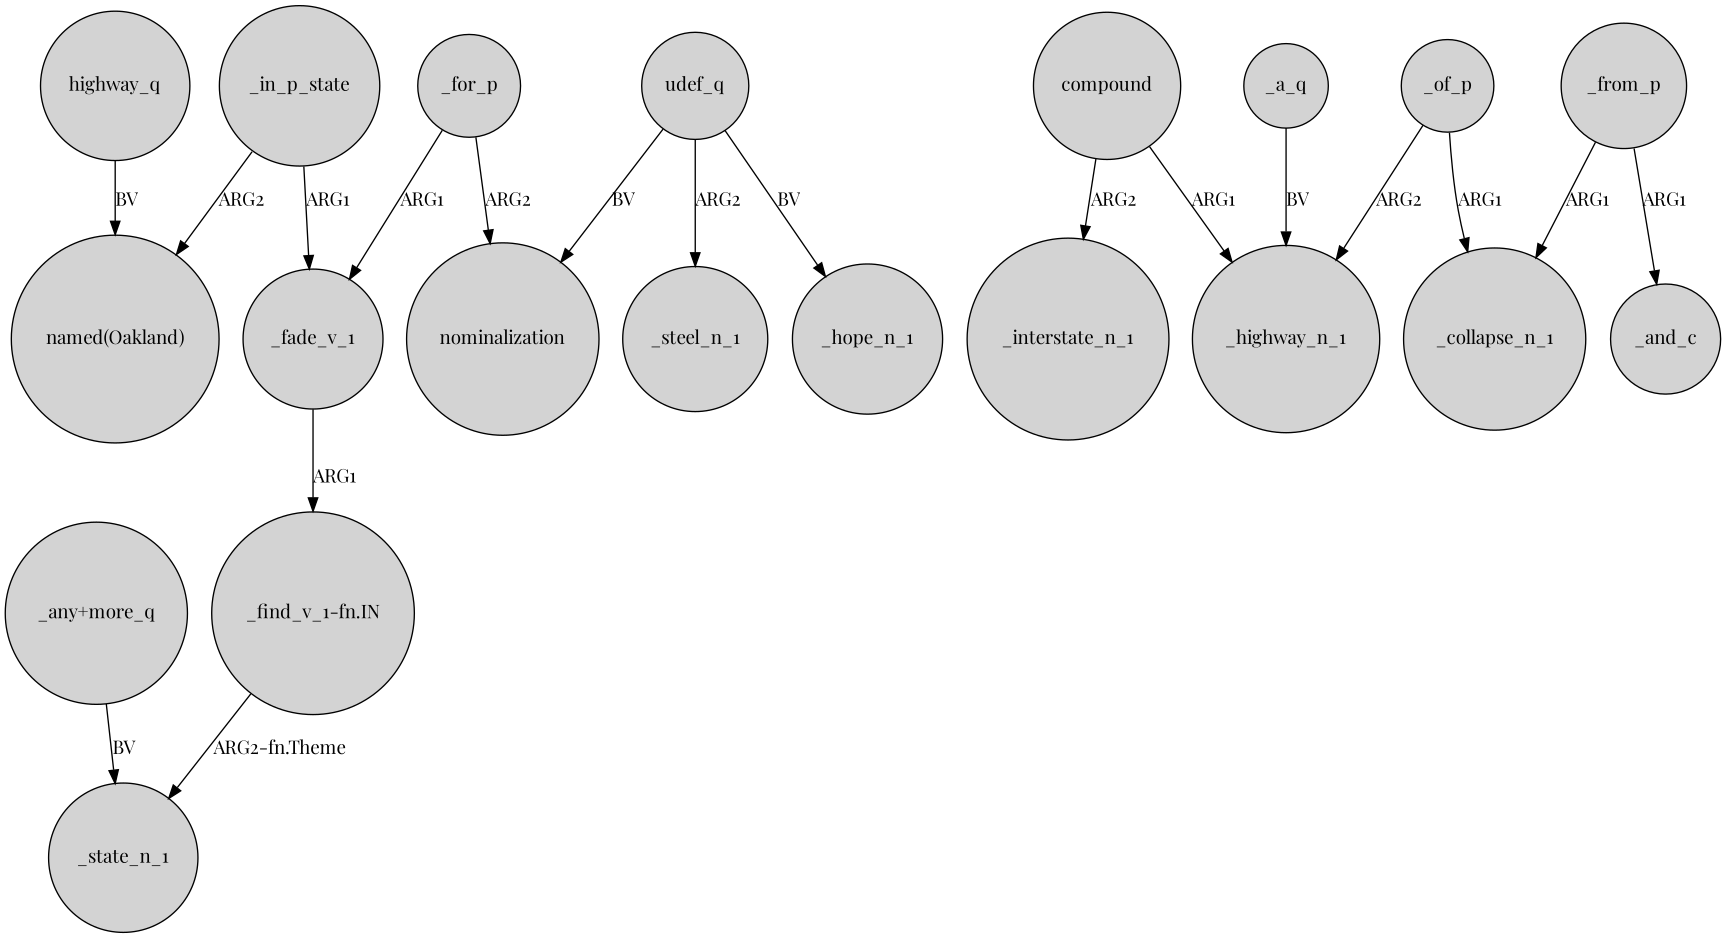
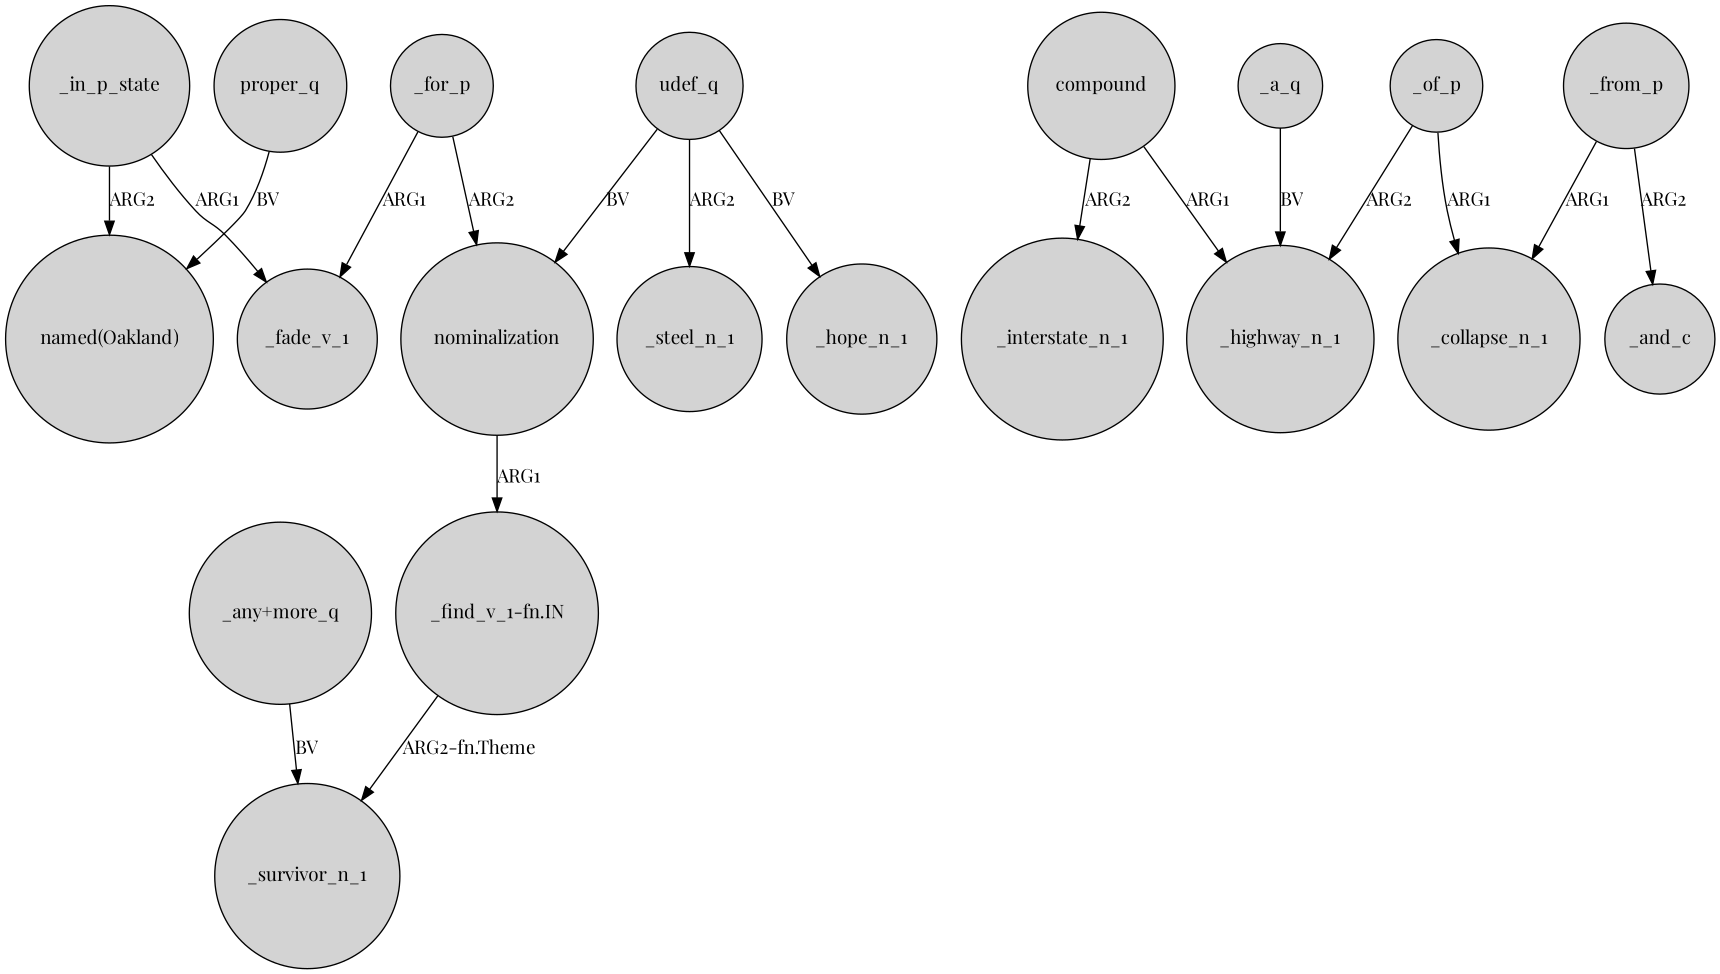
node "highway_q": label "highway_q" -> "proper_q"
edge "_from_p" -> "_and_c": label "ARG1" -> "ARG2"
edge "_fade_v_1" -> "_find_v_1-fn.IN": now "nominalization" -> "_find_v_1-fn.IN"
node "_state_n_1": label "_state_n_1" -> "_survivor_n_1"
